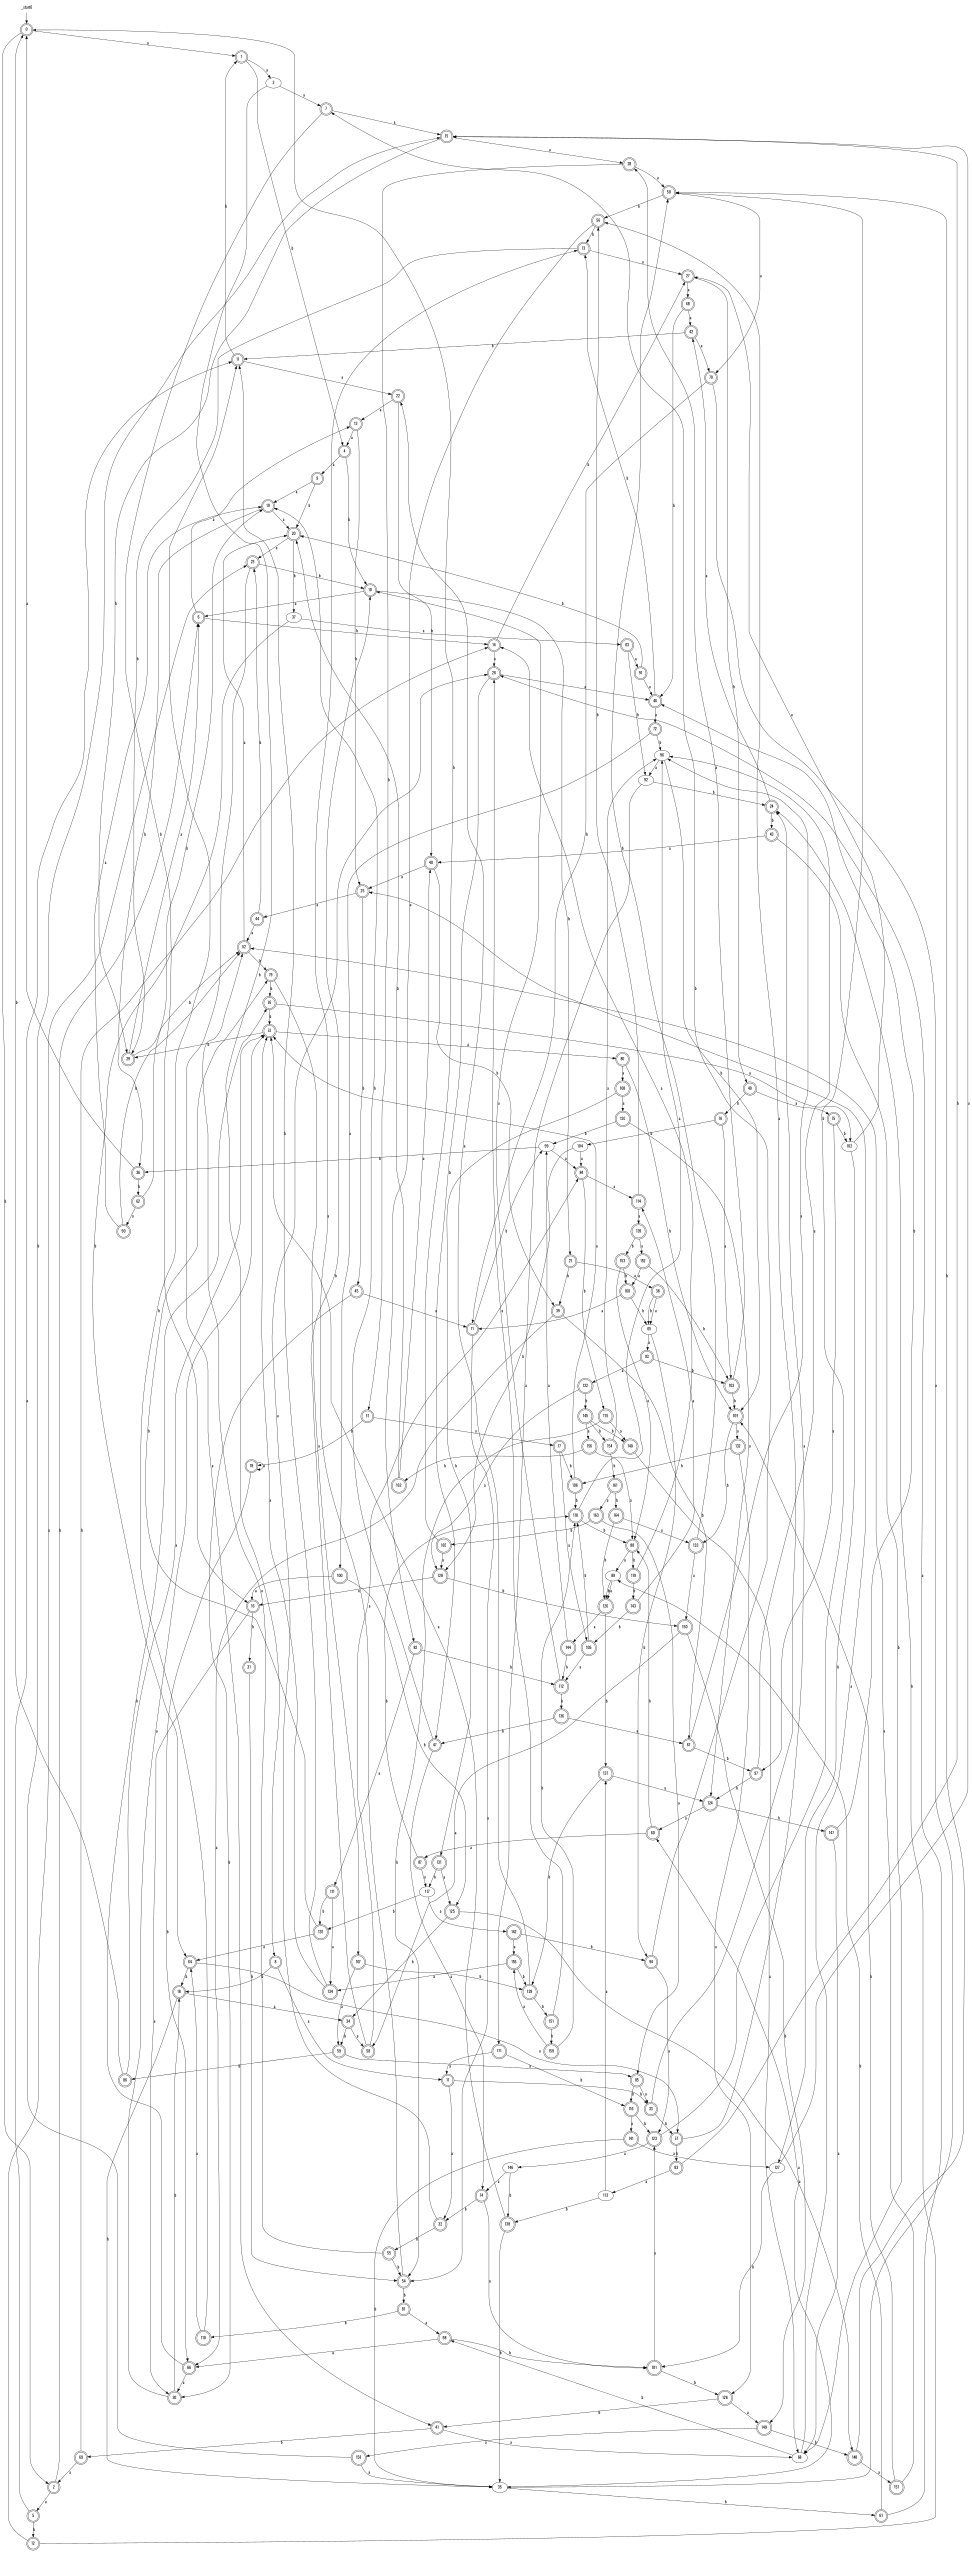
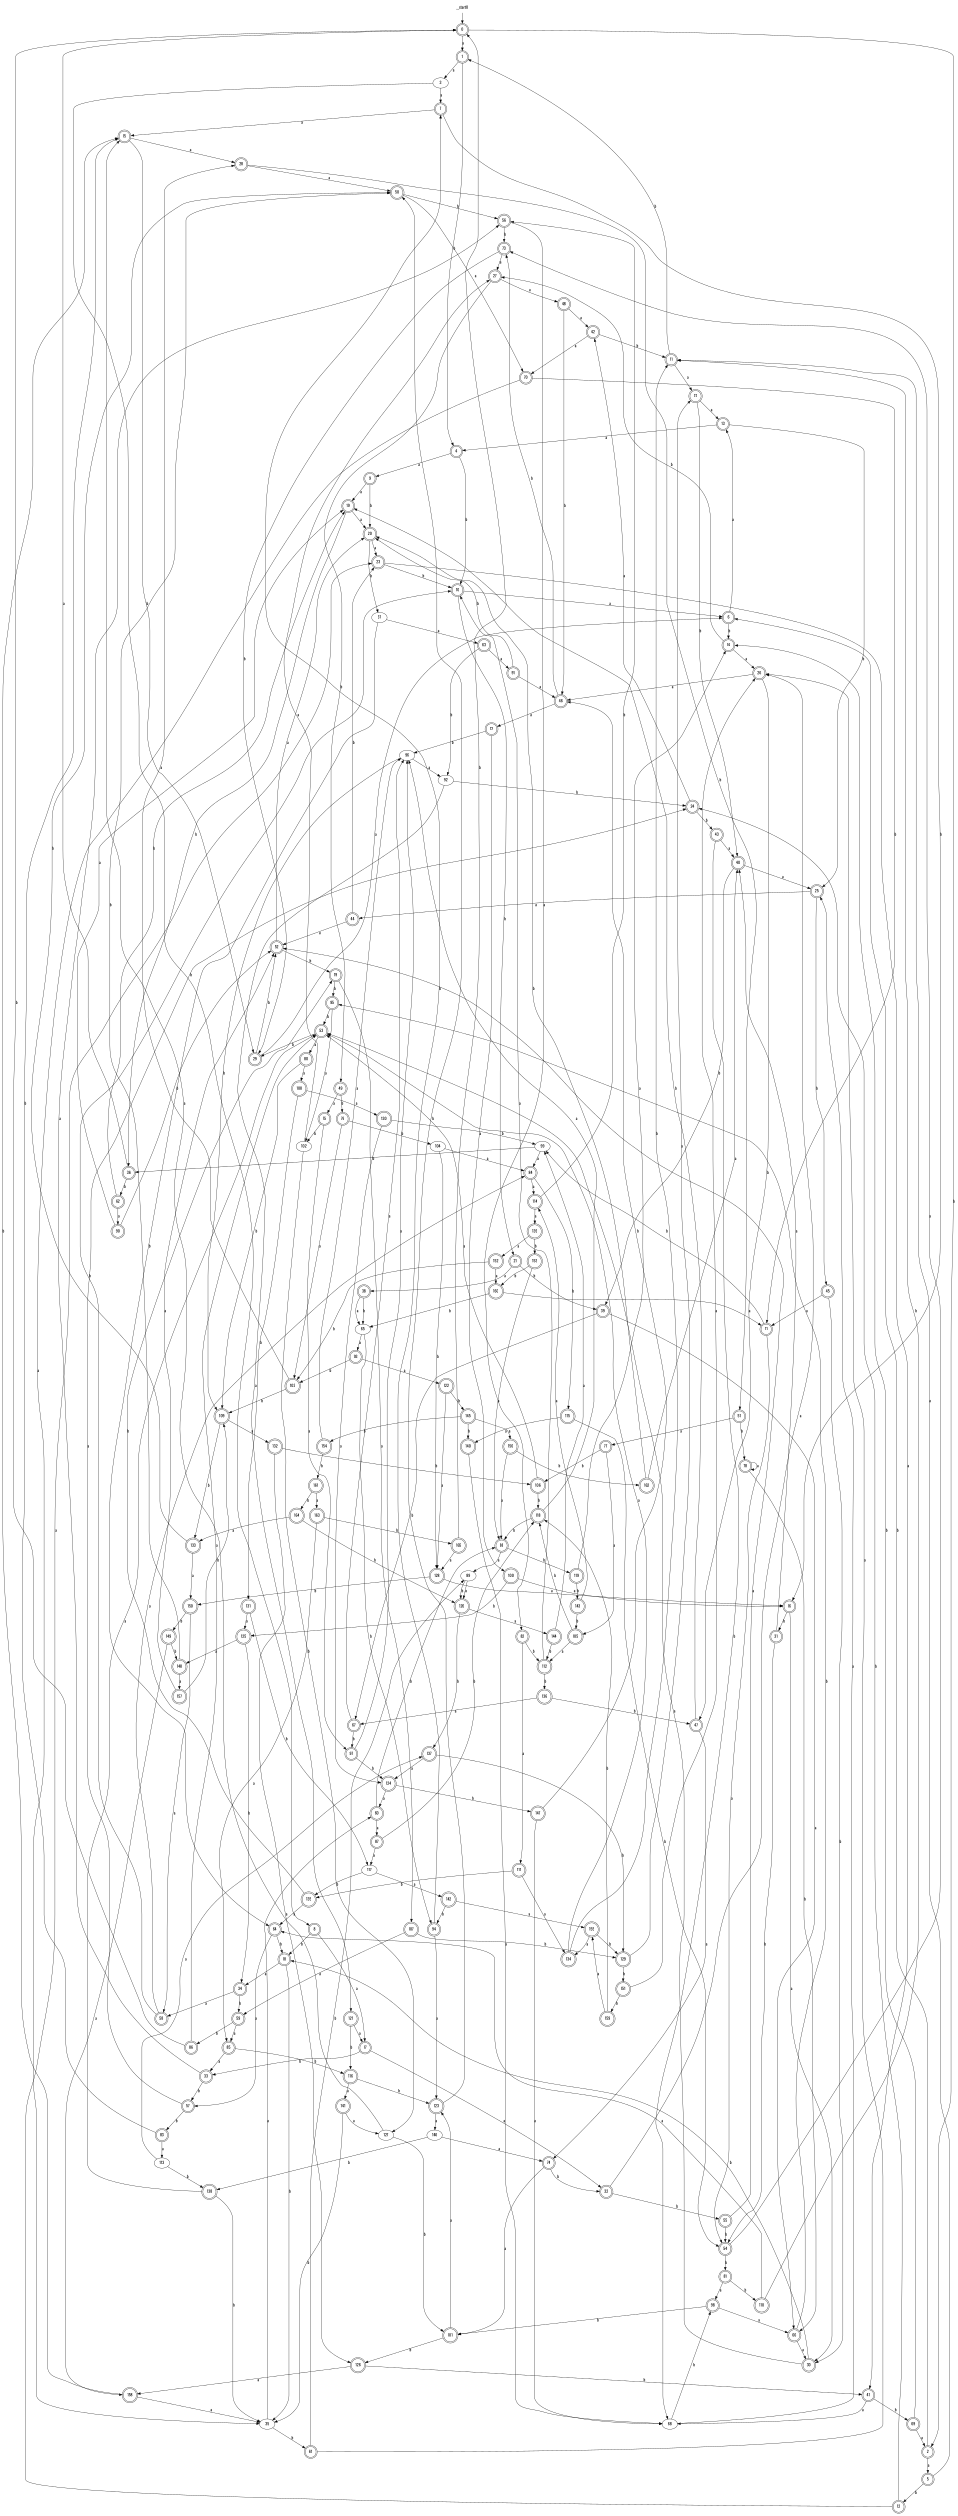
edge "31" -> "40": added, label "a"
edge "126" -> "149": now "126" -> "158"
